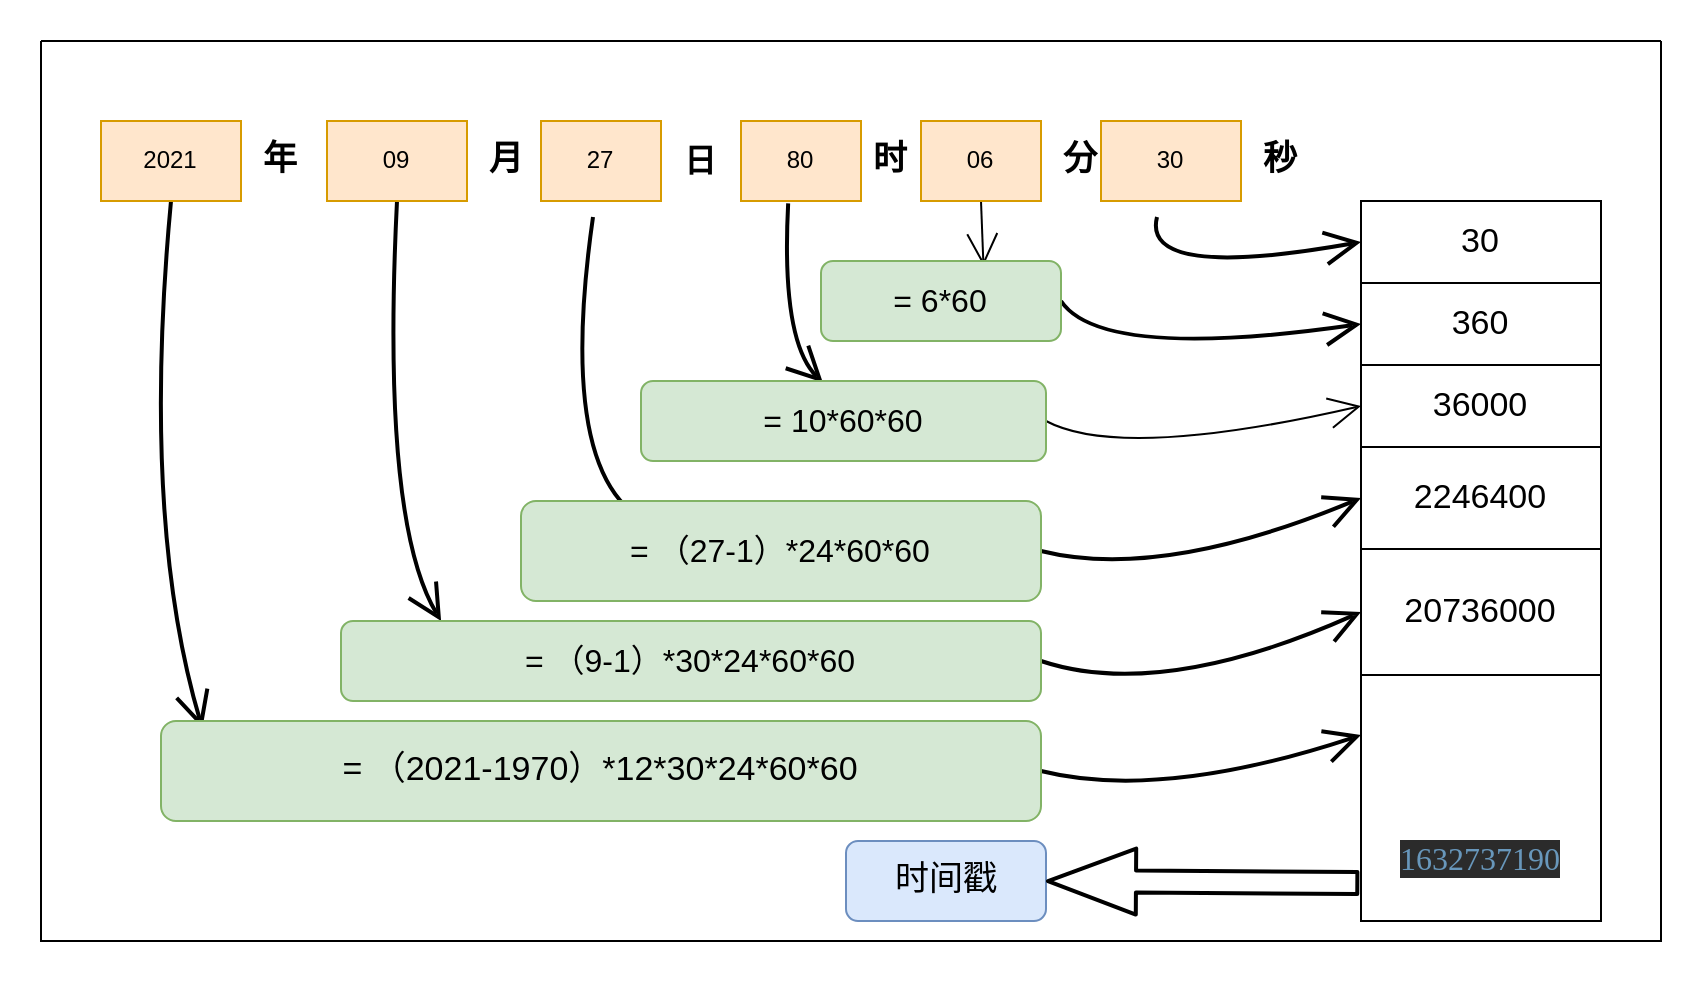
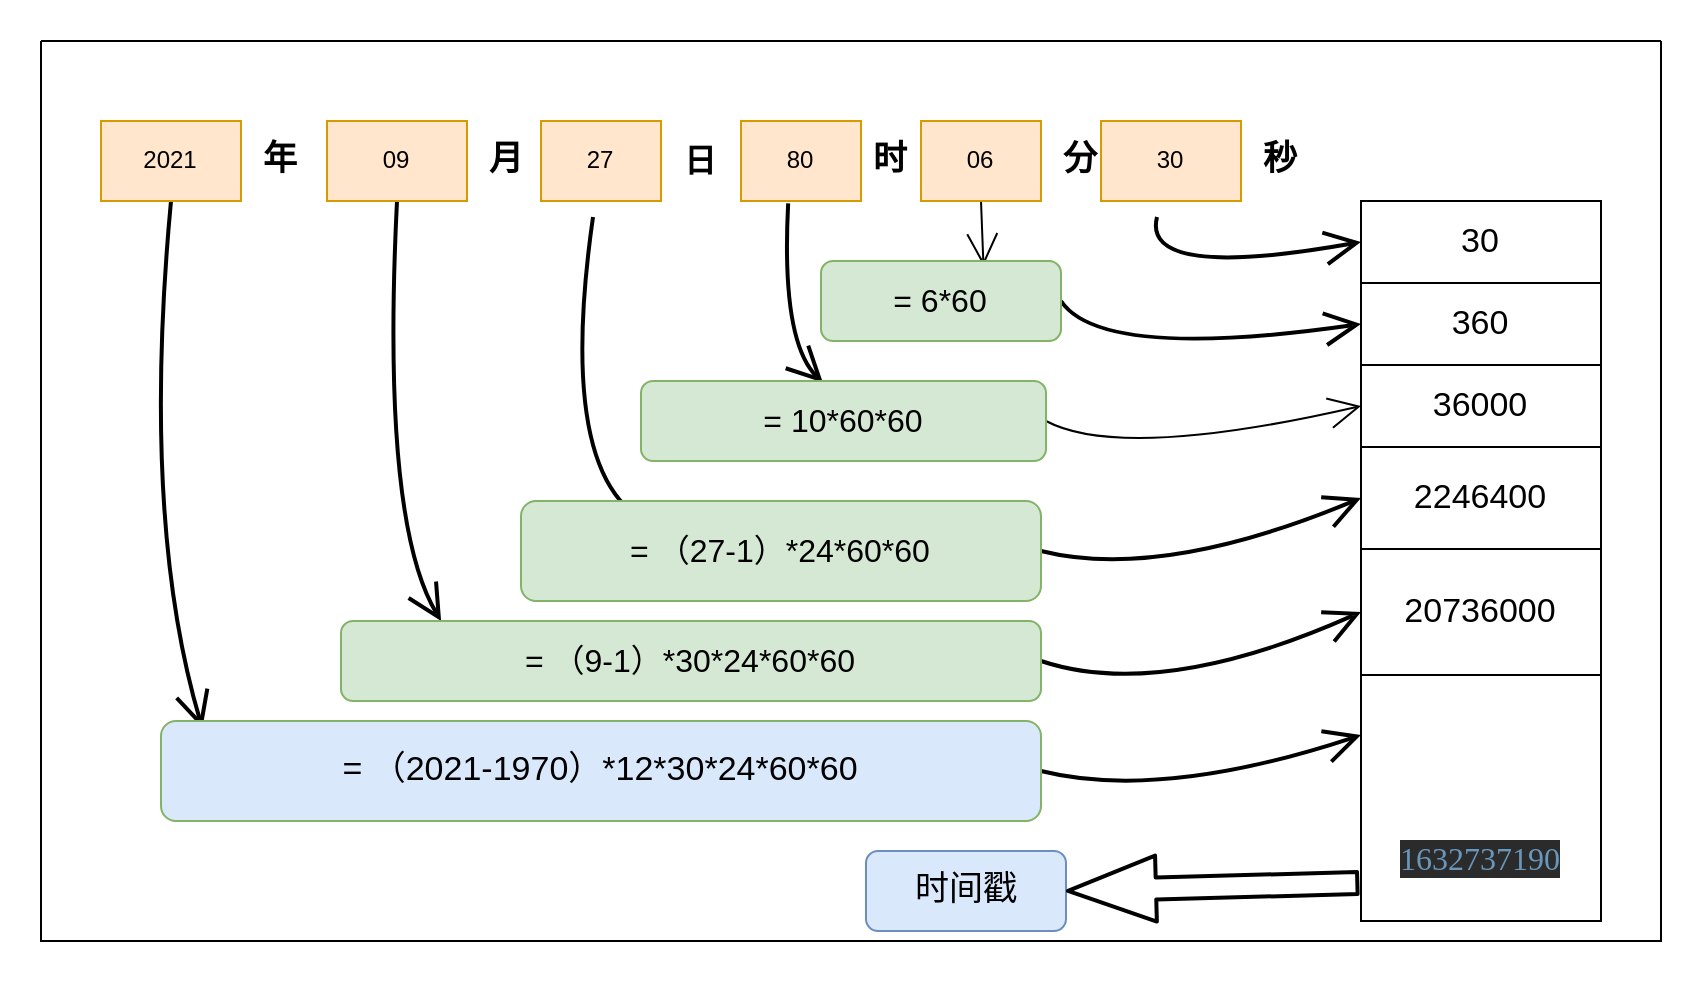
node "= （2021-1970）*12*30*24*60*60": fillcolor #d5e8d4 -> #dae8fc
node "时间戳": moved (946, 881) -> (966, 891)
